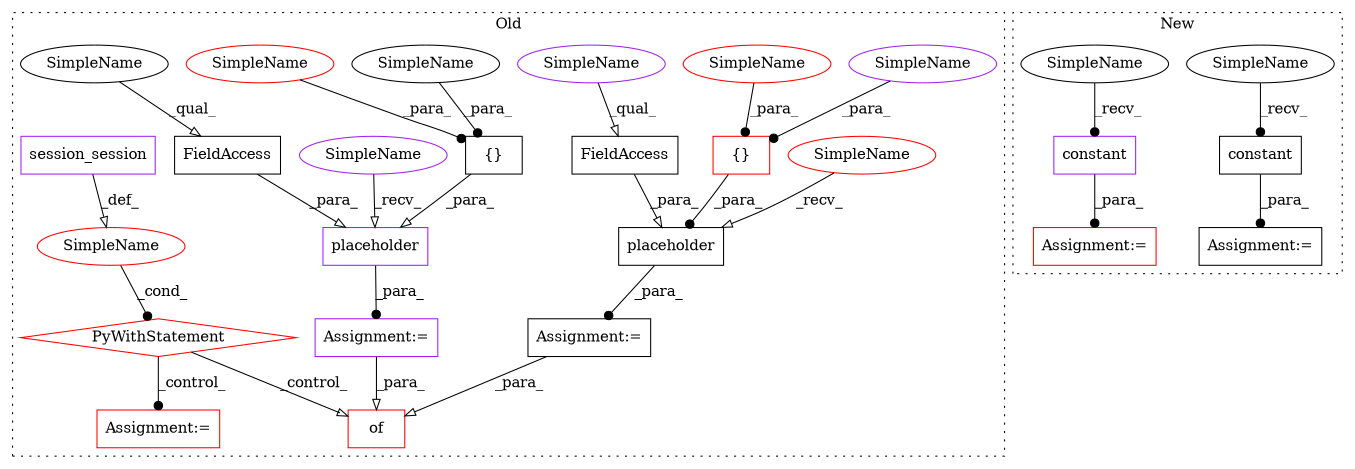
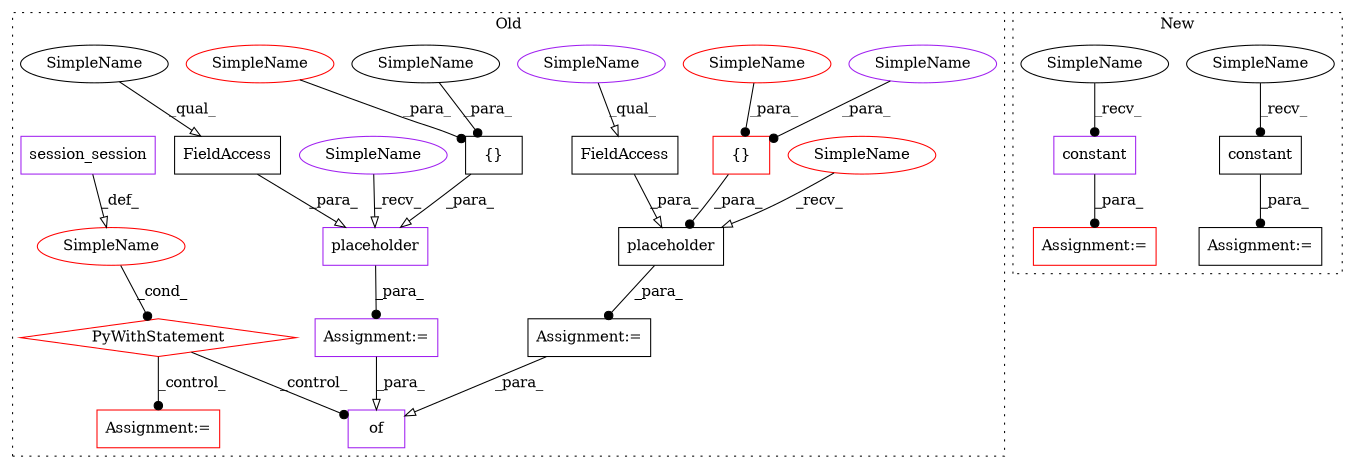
edge "PyWithStatement" -> "of": arrowhead onormal -> dot
node "of": color red -> purple
